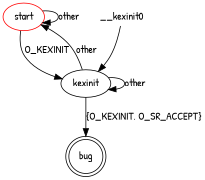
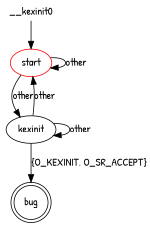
edge "__kexinit0" -> "kexinit": now "__kexinit0" -> "start"
edge "start" -> "kexinit": label "O_KEXINIT" -> "other"
